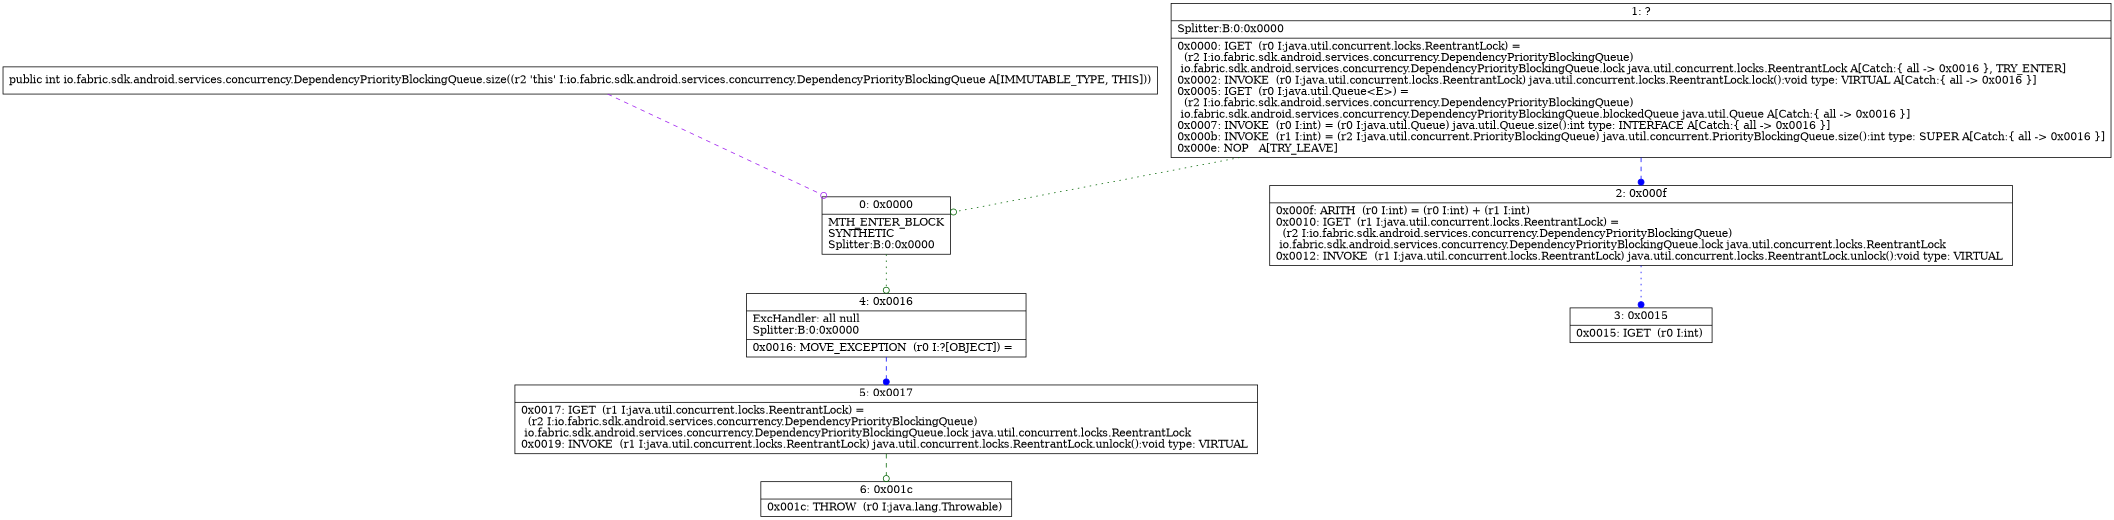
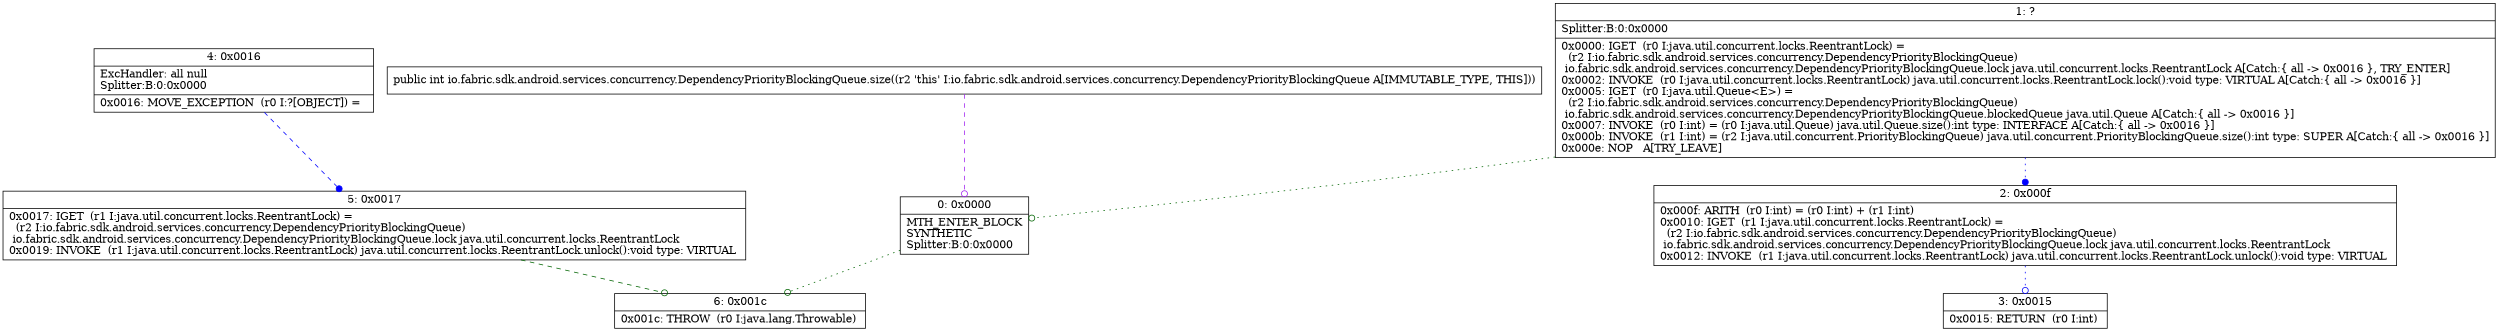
edge "1: ?" -> "2: 0x000f": style dashed -> dotted
edge "0: 0x0000" -> "4: 0x0016": now "0: 0x0000" -> "6: 0x001c"
edge "2: 0x000f" -> "3: 0x0015": arrowhead dot -> odot
node "3: 0x0015": text "0x0015: IGET  (r0 I:int)" -> "0x0015: RETURN  (r0 I:int)"
